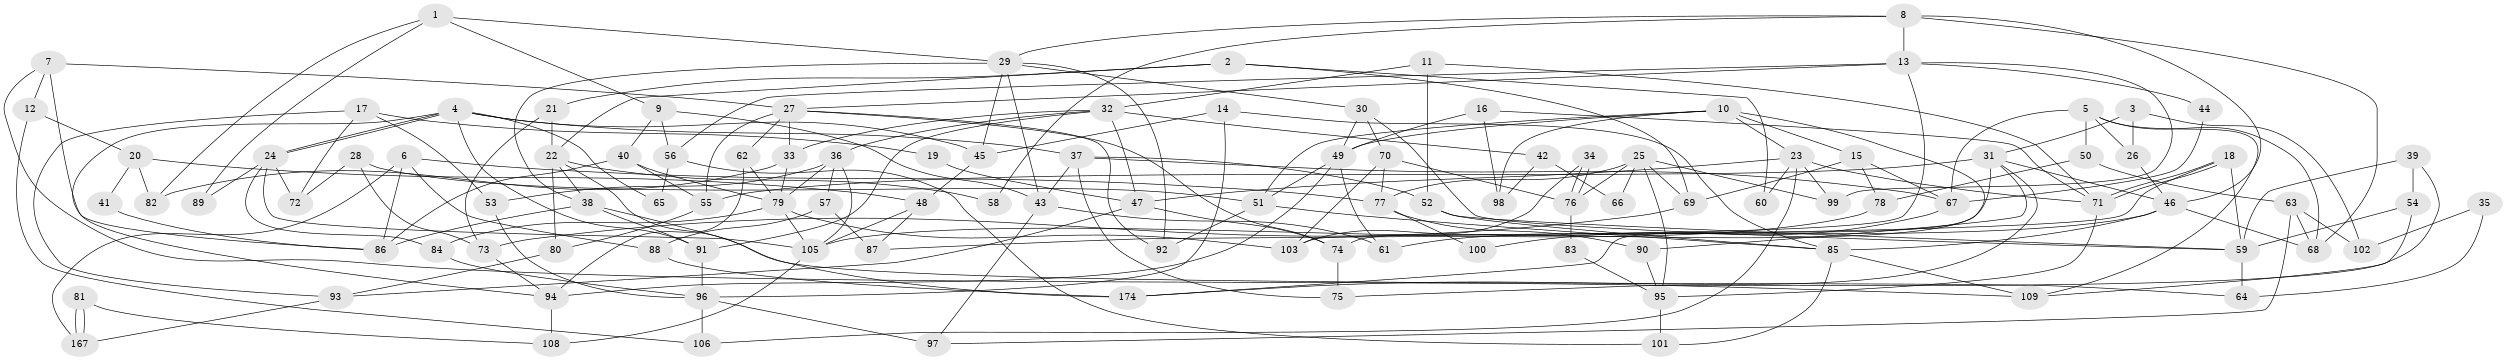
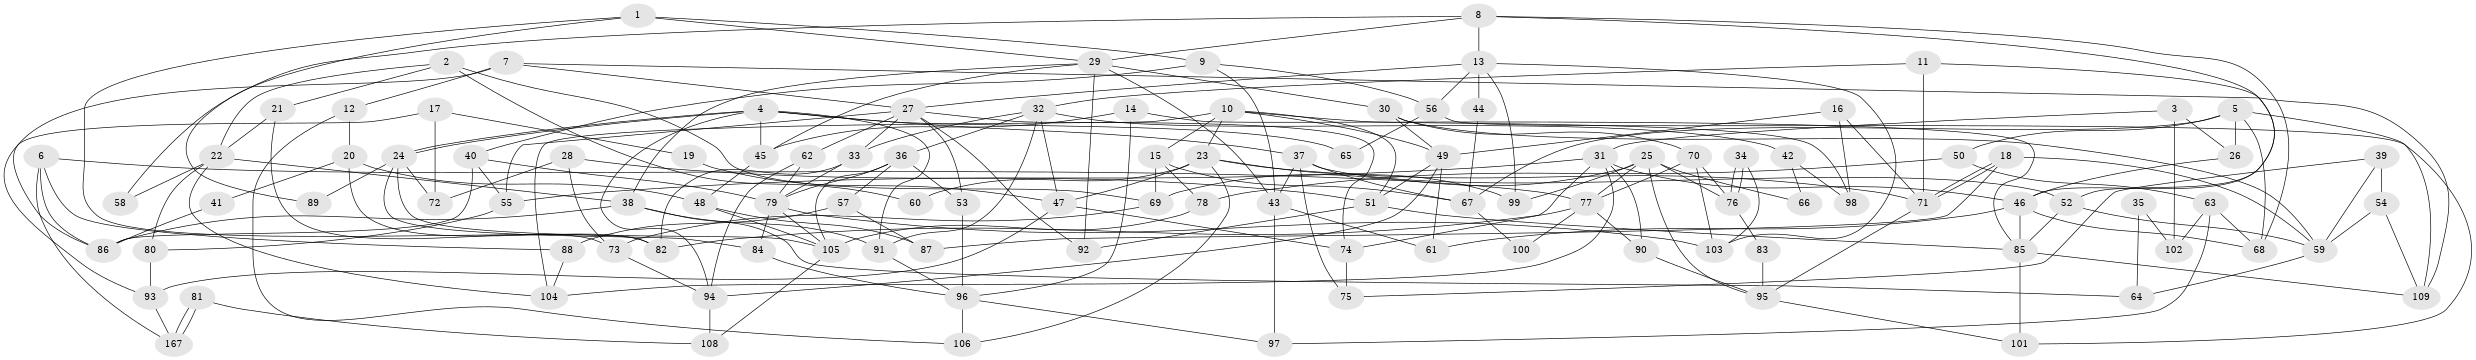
edge "17" -- "53": now "27" -- "53"
edge "77" -- "82": added
node "174": label "174" -> "104"
